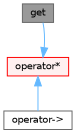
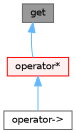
edge "get" -> "operator*": reversed
